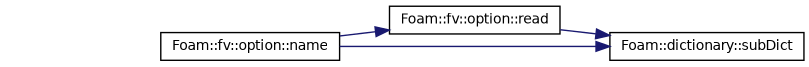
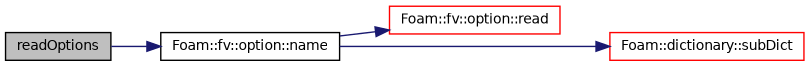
node "Foam::fv::option::read": color black -> red
edge "Foam::fv::option::read" -> "Foam::dictionary::subDict": removed
node "readOptions": added
node "Foam::dictionary::subDict": color black -> red
